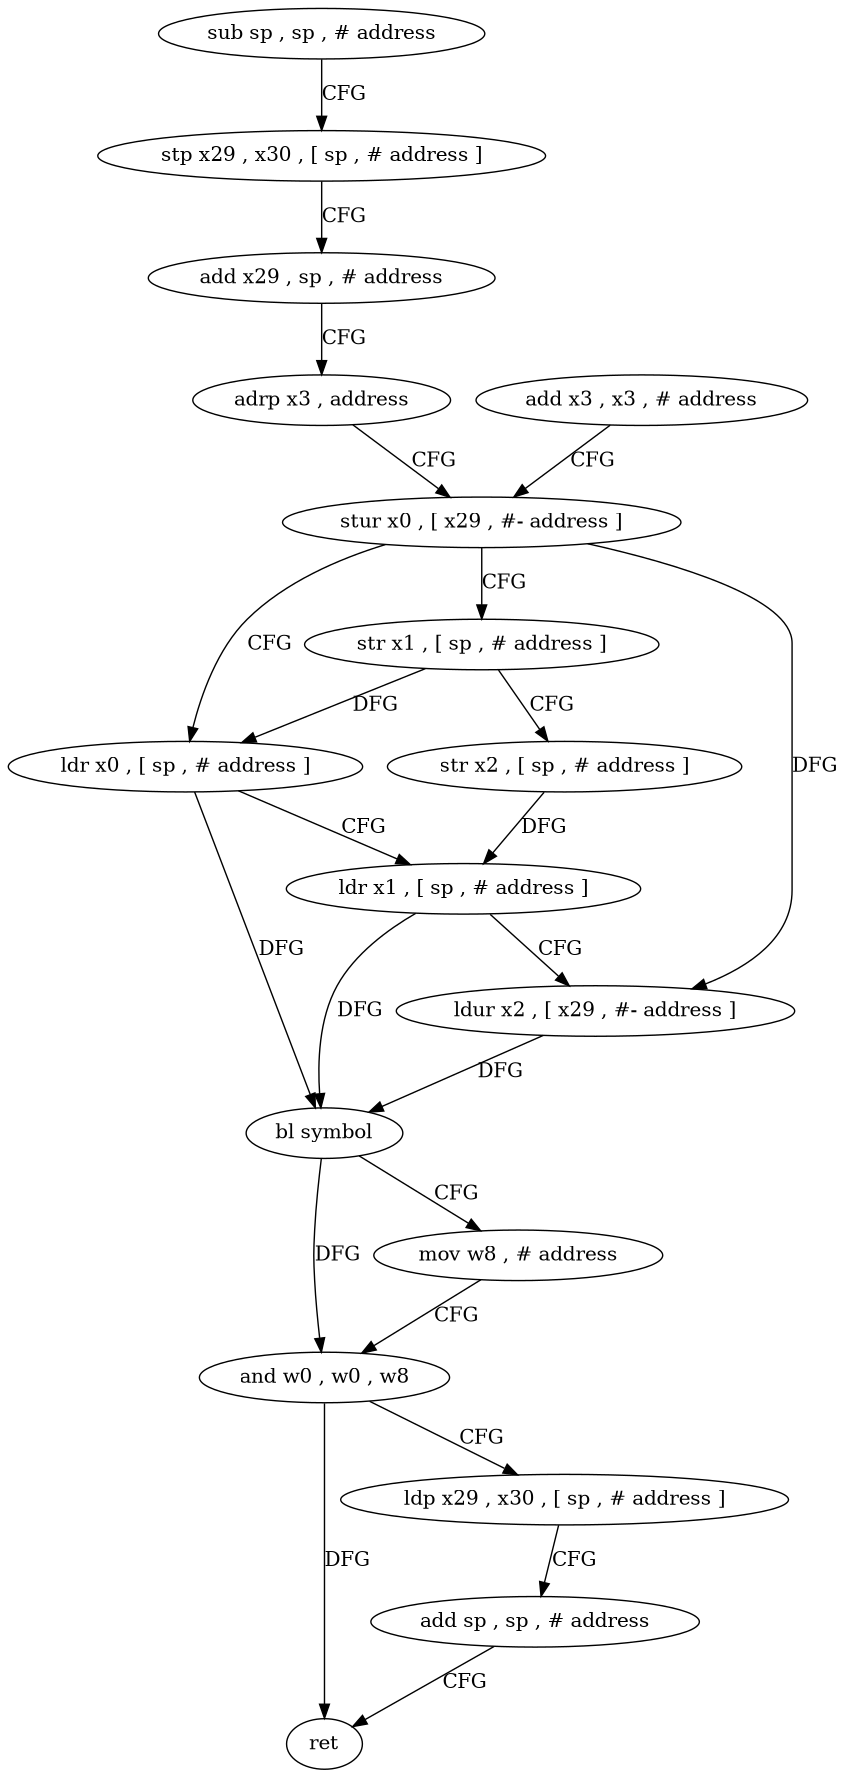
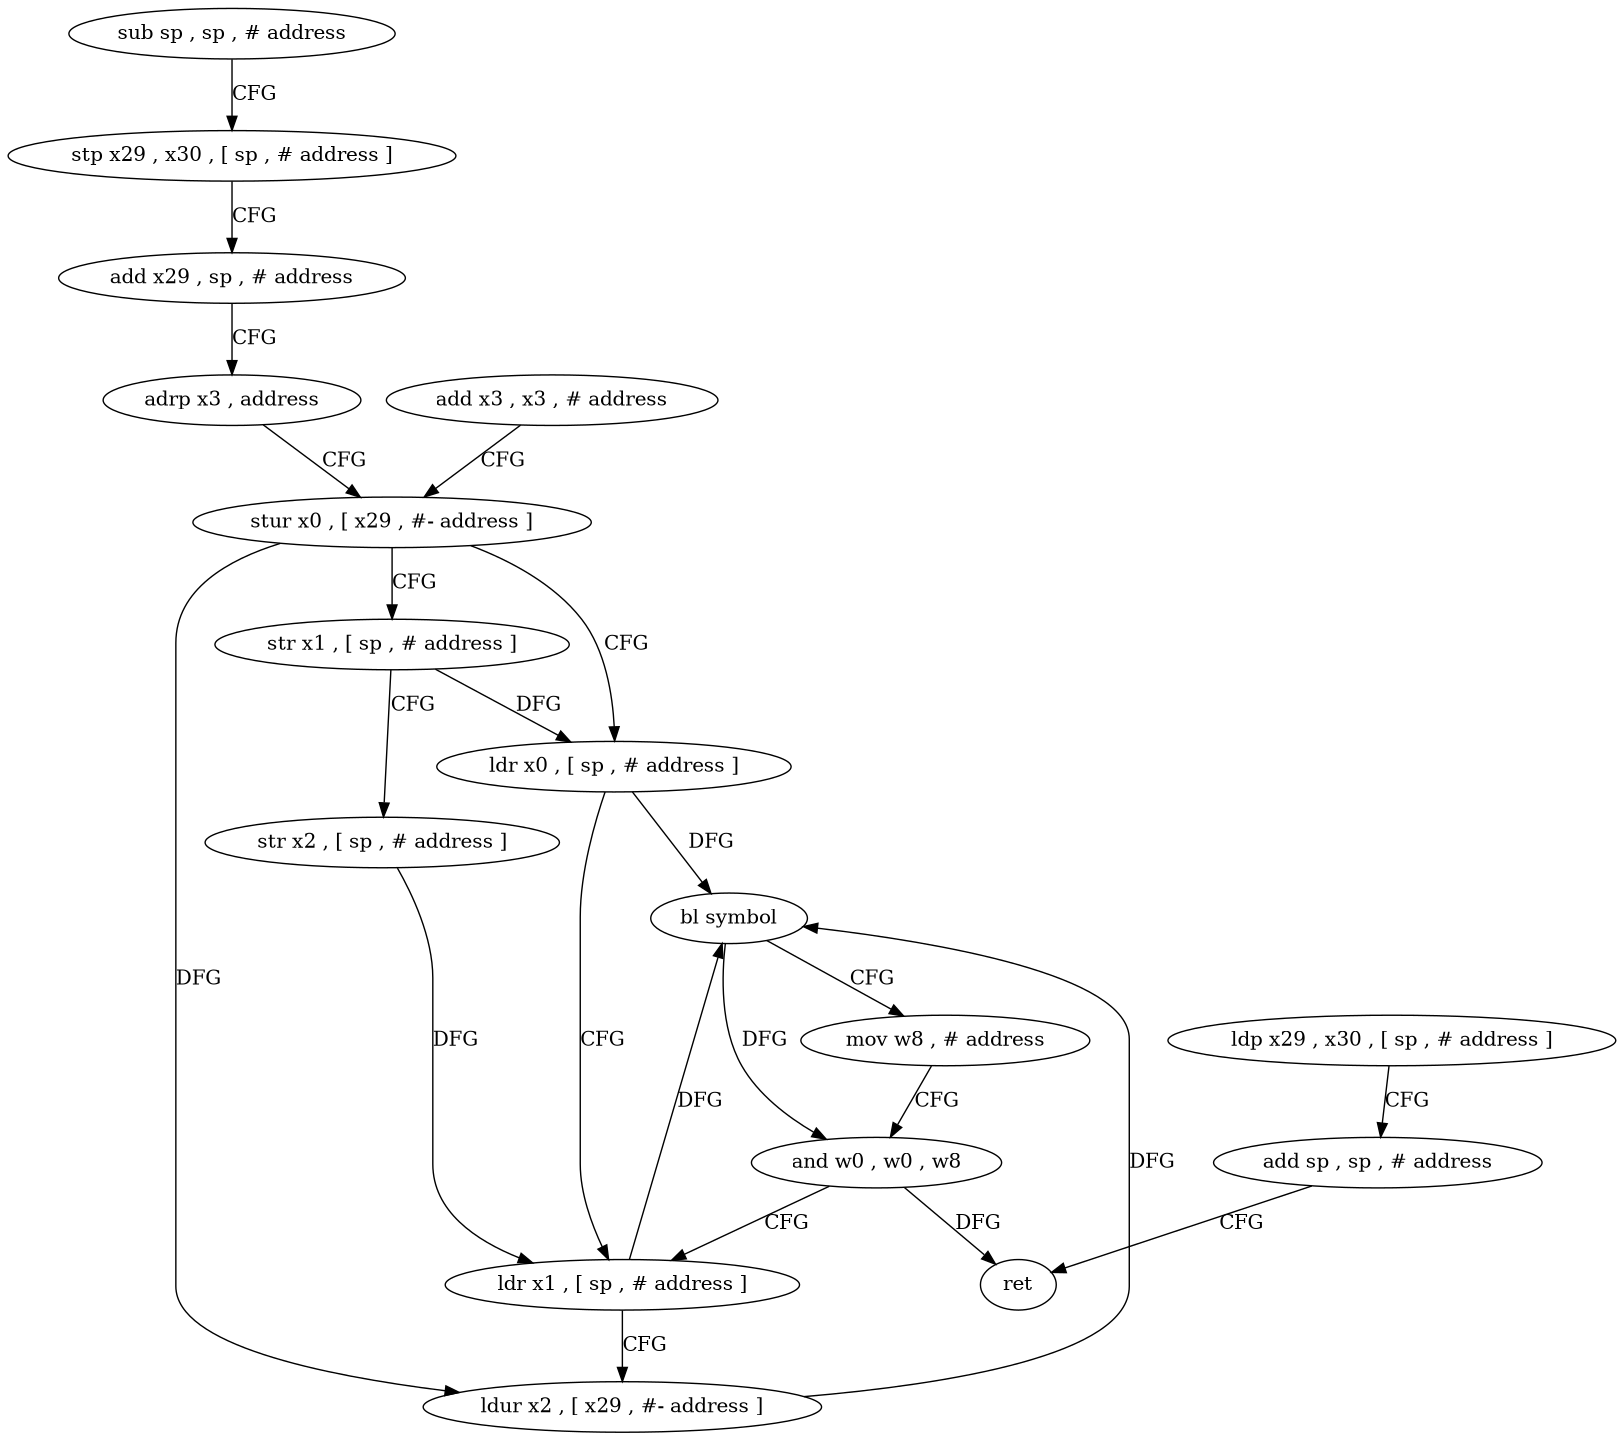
edge "and w0 , w0 , w8" -> "ldp x29 , x30 , [ sp , # address ]": now "and w0 , w0 , w8" -> "ldr x1 , [ sp , # address ]"
